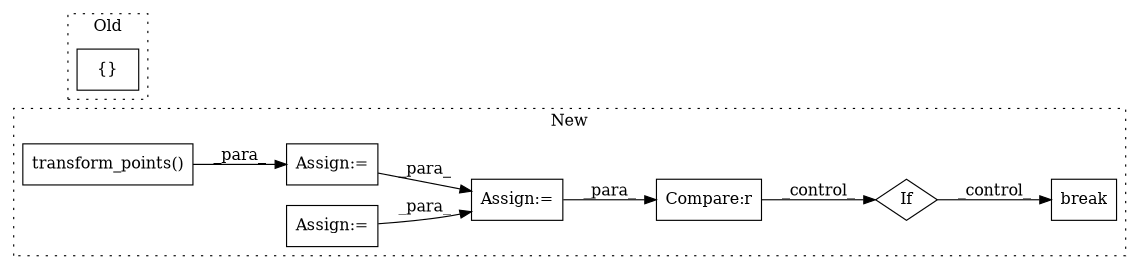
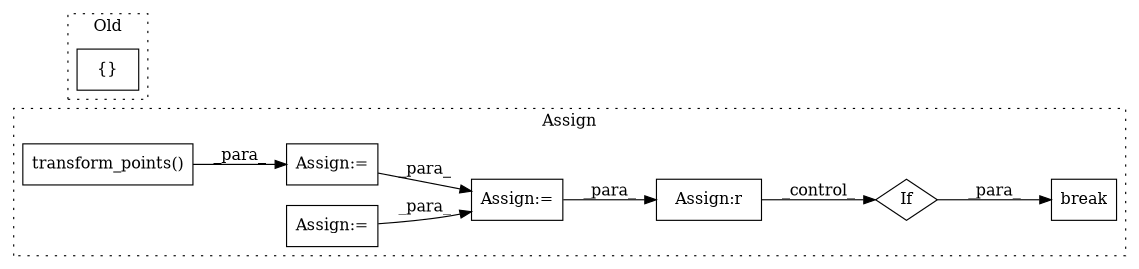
cluster "New": label "New" -> "Assign"
edge "If" -> "break": label "_control_" -> "_para_"
node "Compare:r": label "Compare:r" -> "Assign:r"
